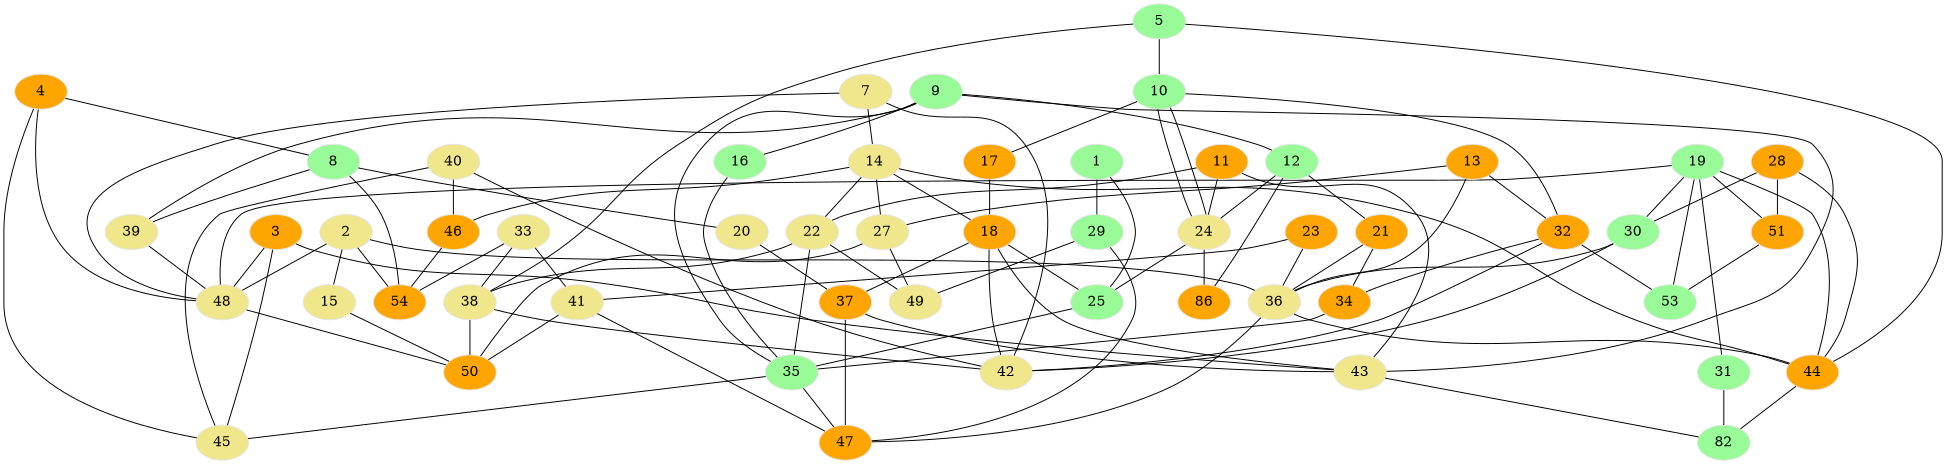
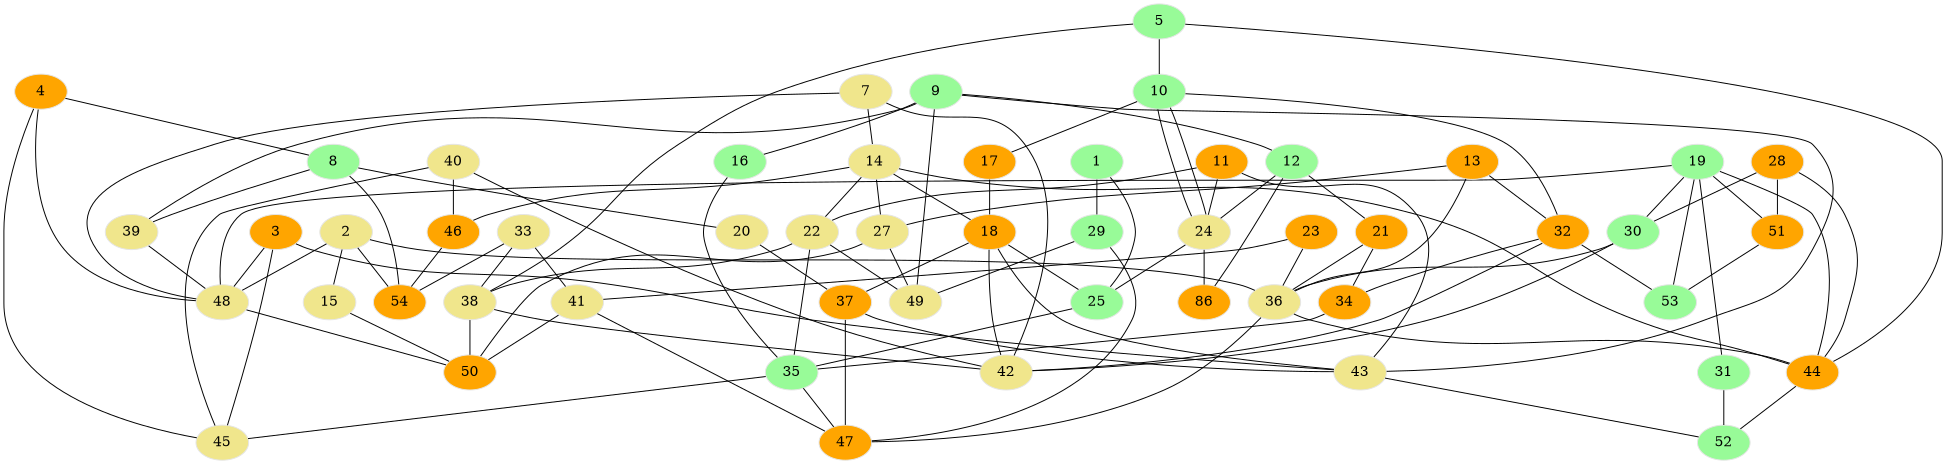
edge "9" -- "35": now "9" -- "49"
node "82": label "82" -> "52"
